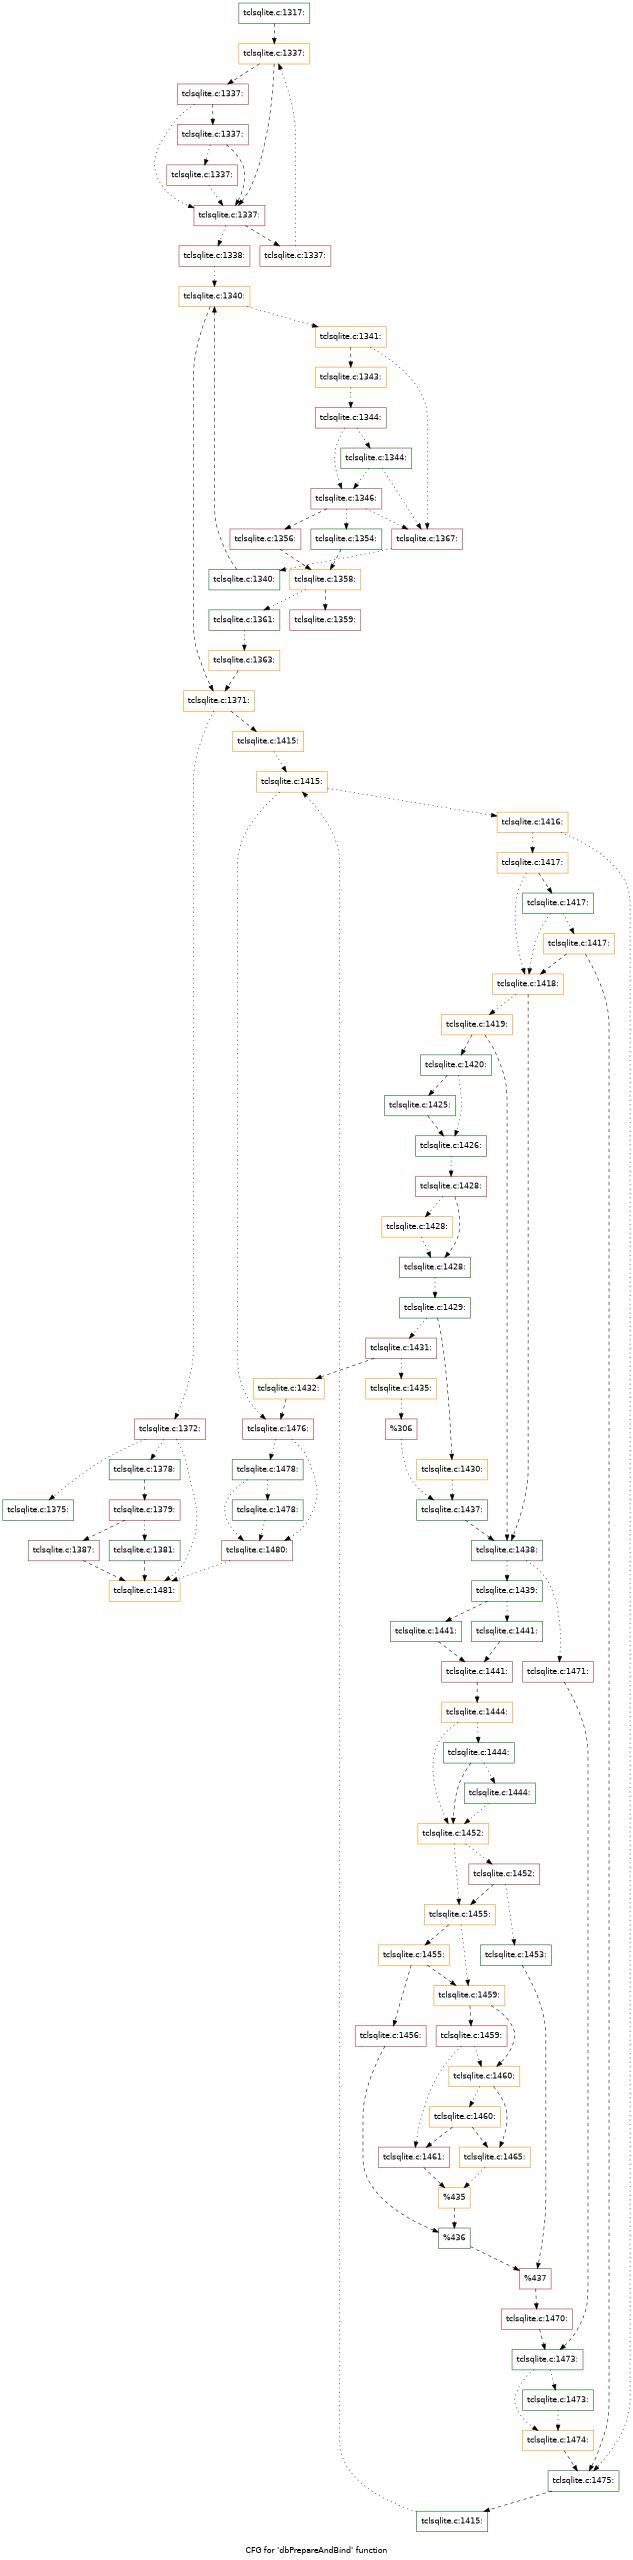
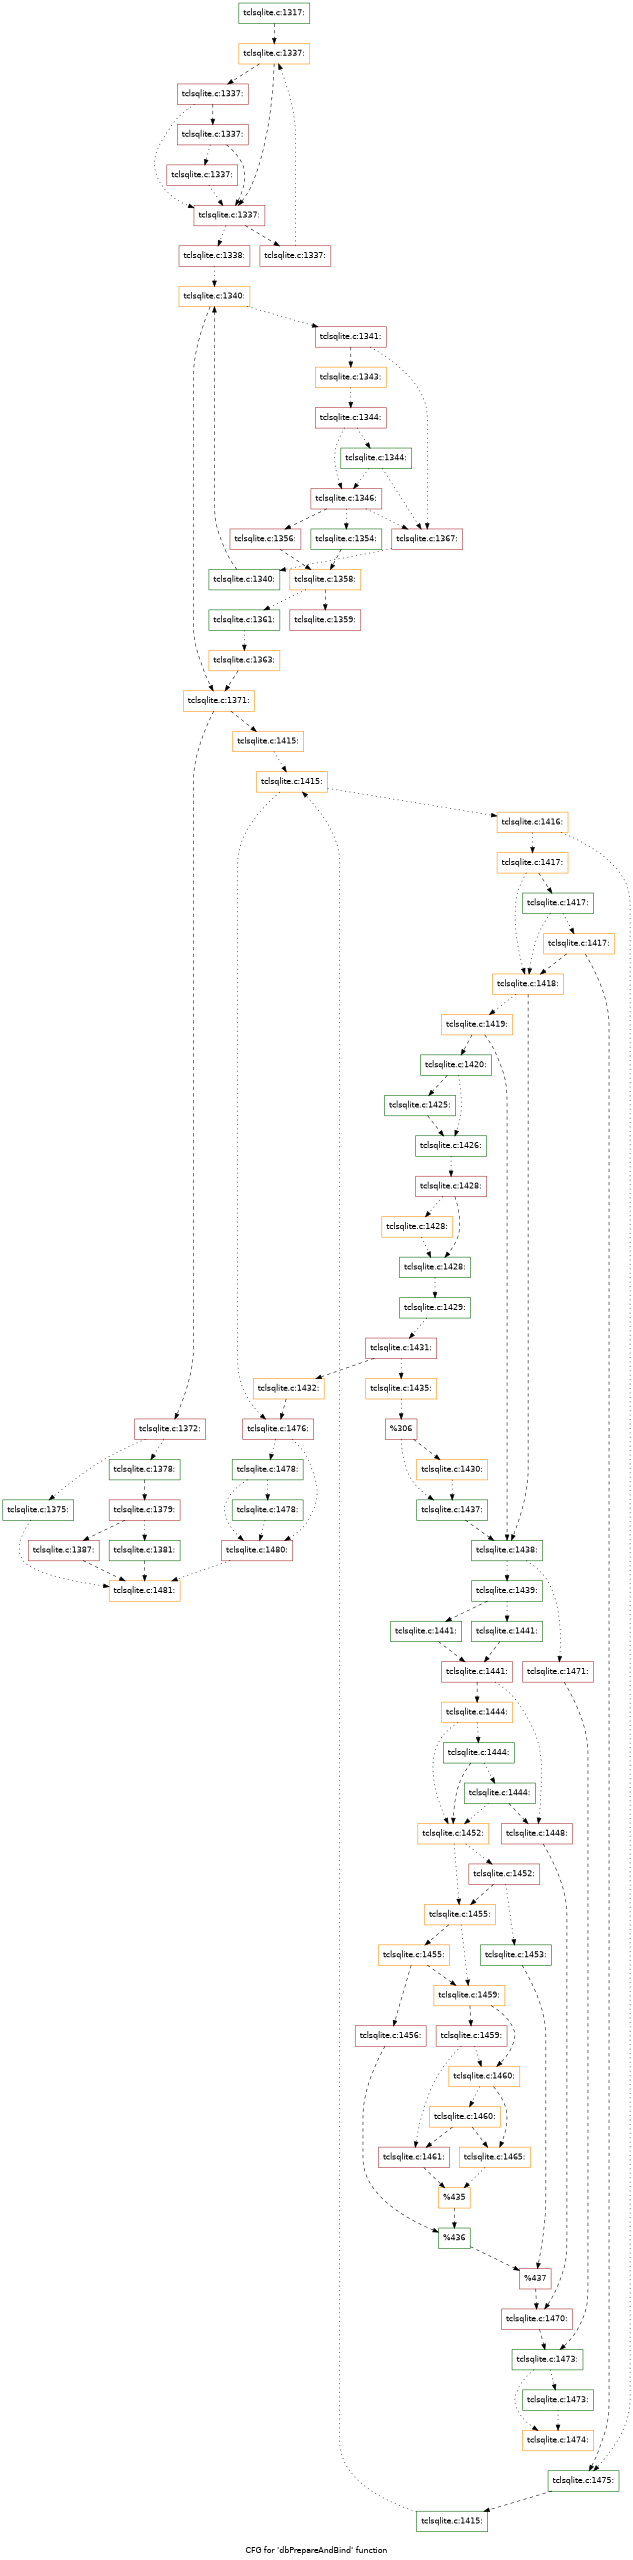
node "tclsqlite.c:1341:": color darkorange -> brown
edge "tclsqlite.c:1371:" -> "tclsqlite.c:1372:": style dotted -> dashed
edge "tclsqlite.c:1429:" -> "tclsqlite.c:1430:": now "%306" -> "tclsqlite.c:1430:"
edge "tclsqlite.c:1372:" -> "tclsqlite.c:1481:": now "tclsqlite.c:1375:" -> "tclsqlite.c:1481:"
node "tclsqlite.c:1448:": added
edge "tclsqlite.c:1474:" -> "tclsqlite.c:1475:": removed
